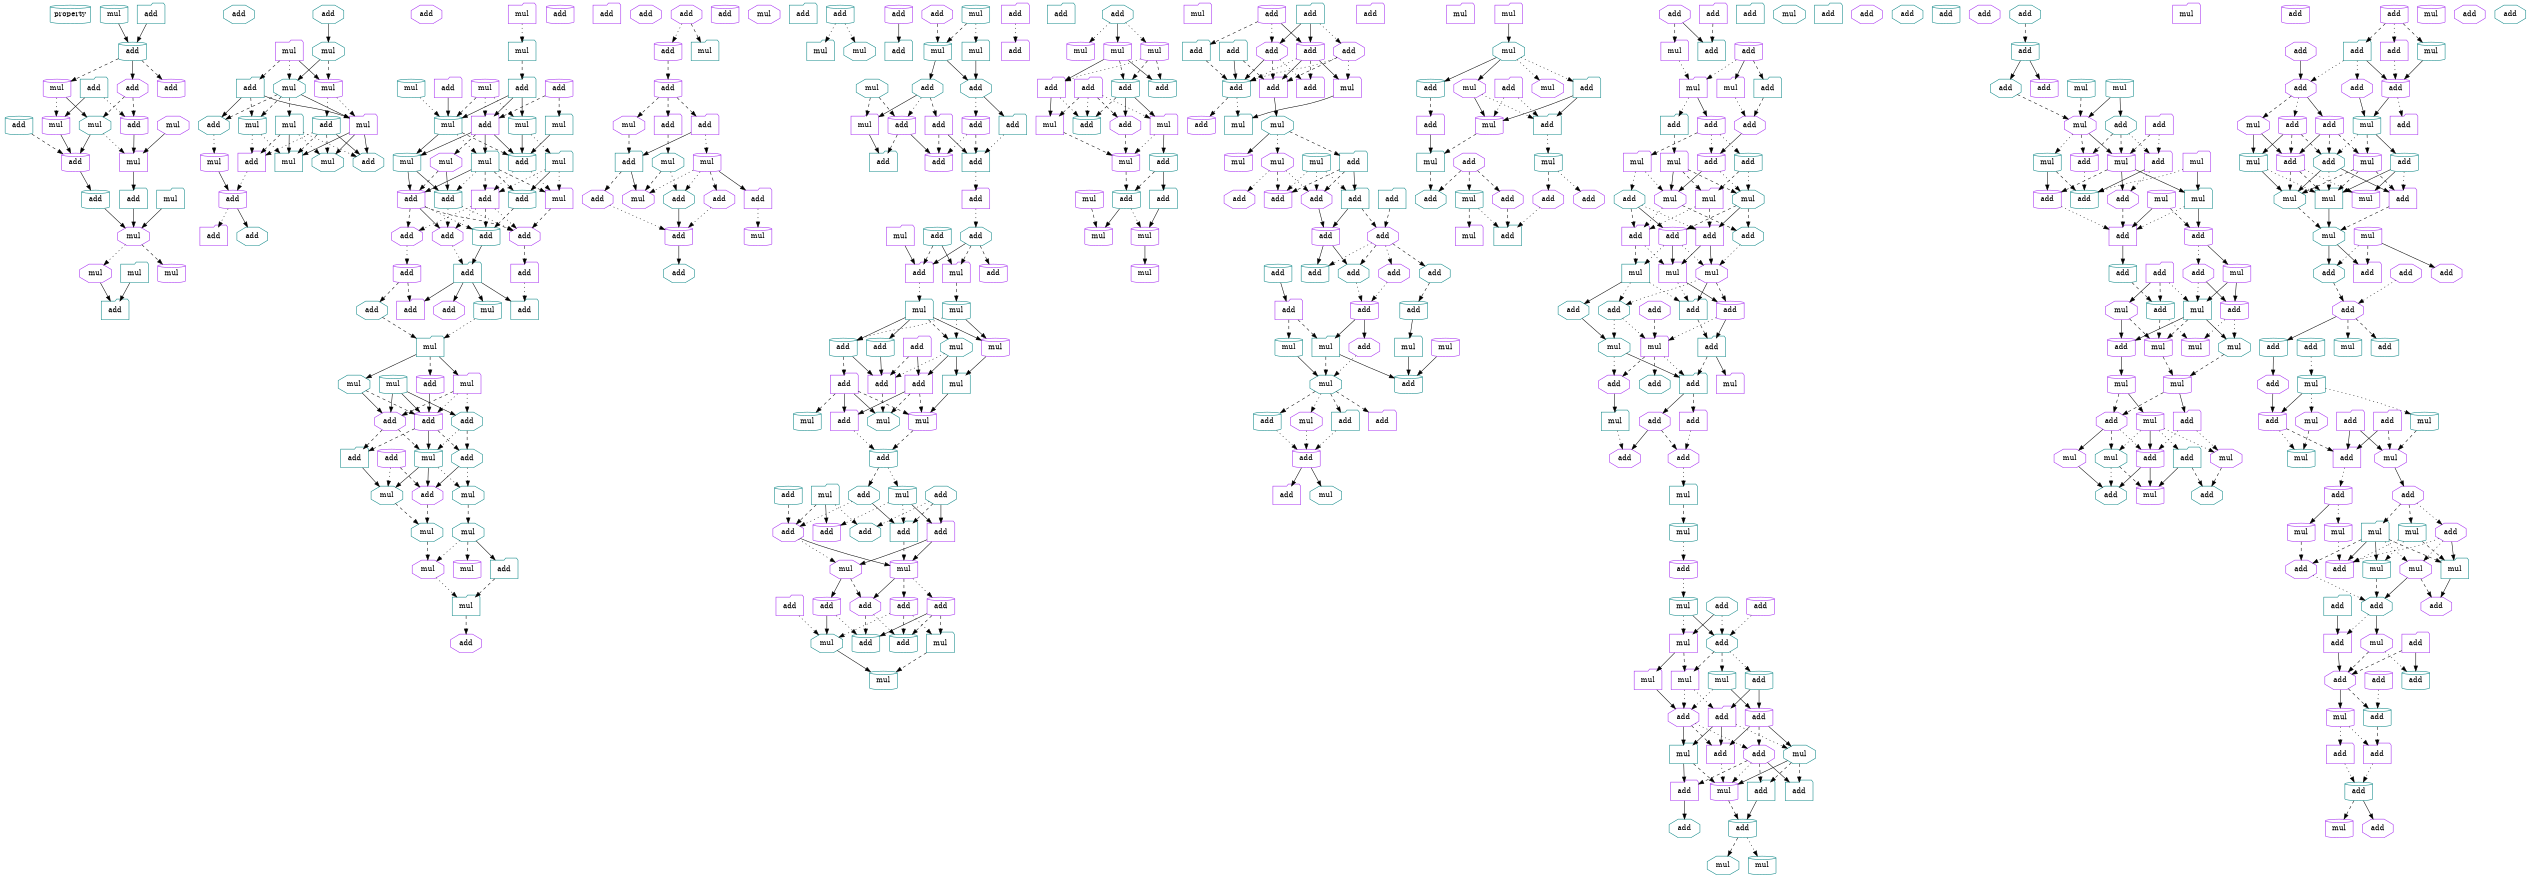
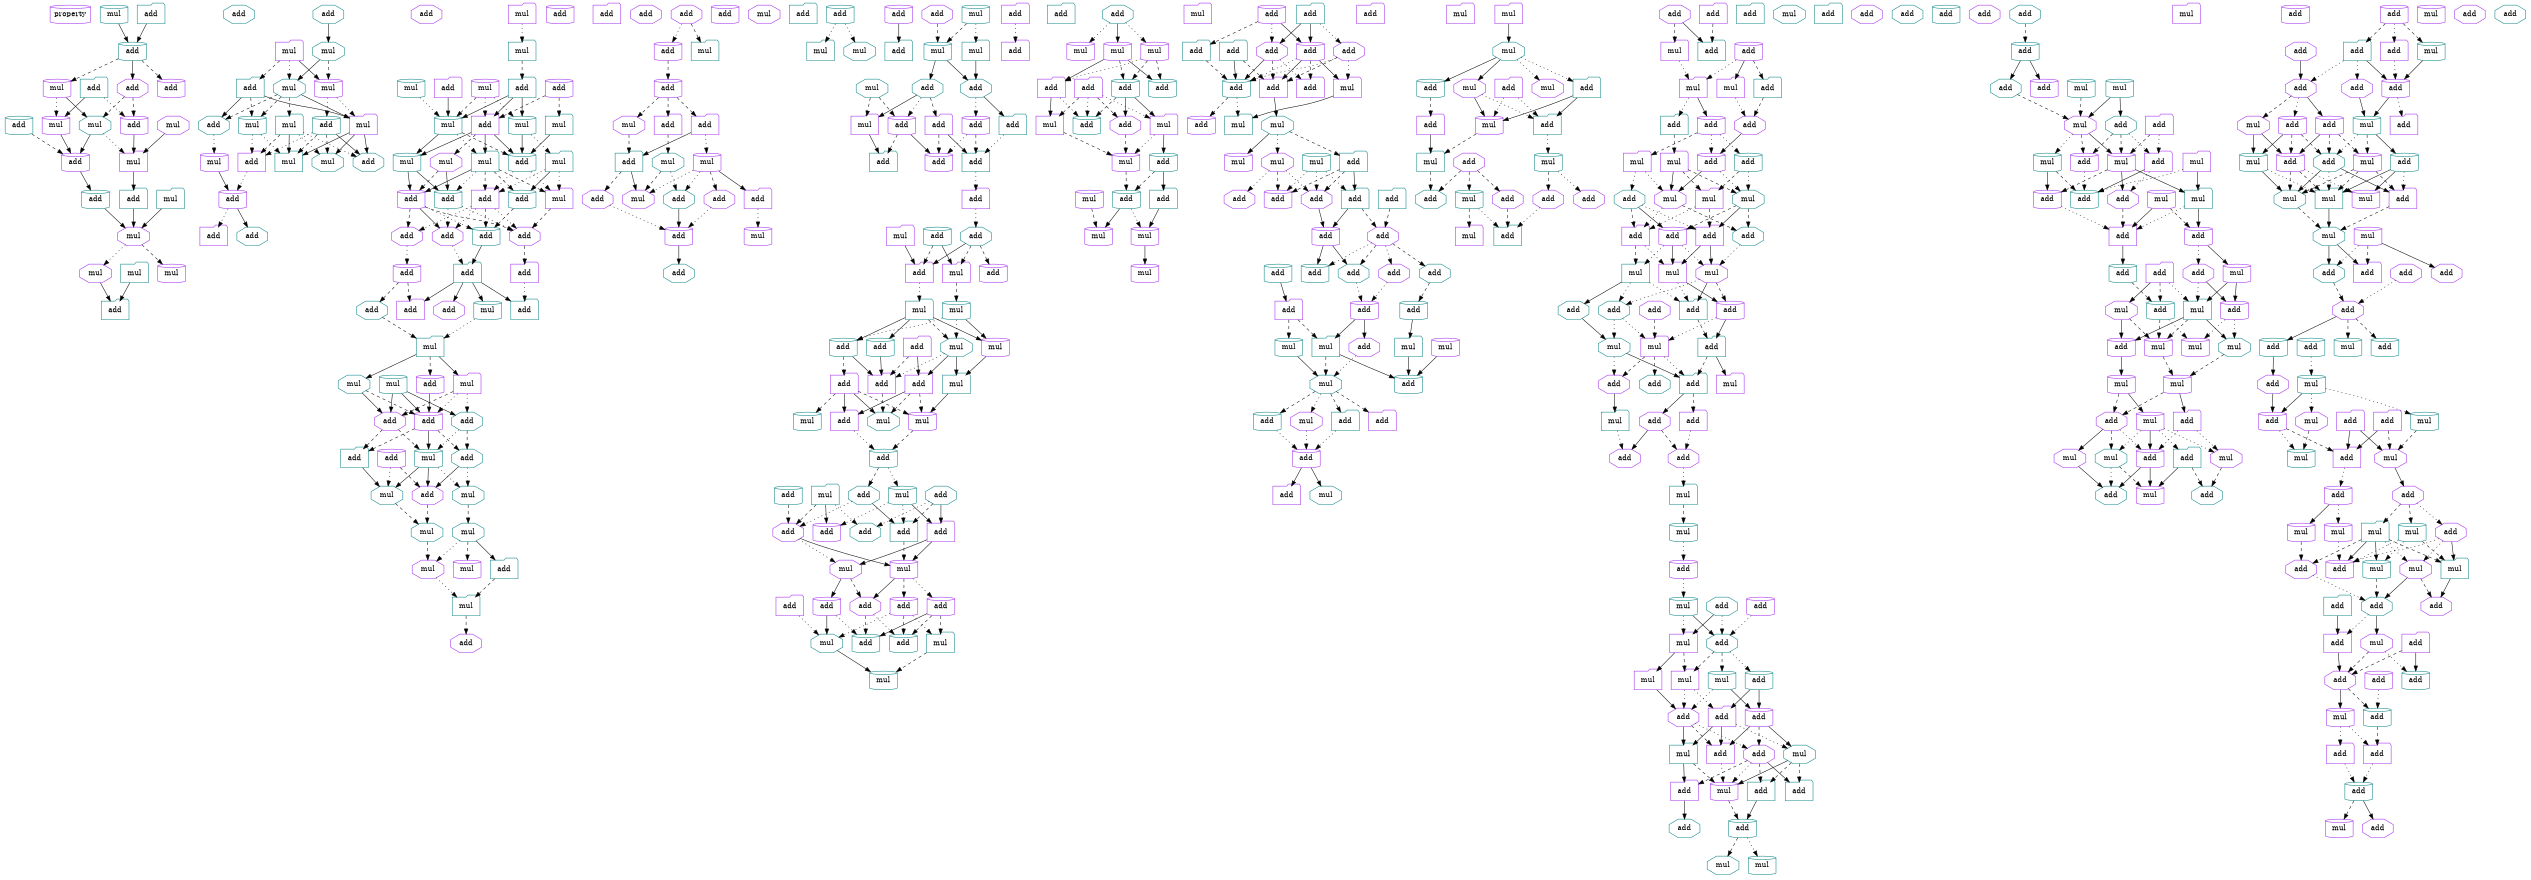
node "property": color teal -> purple
